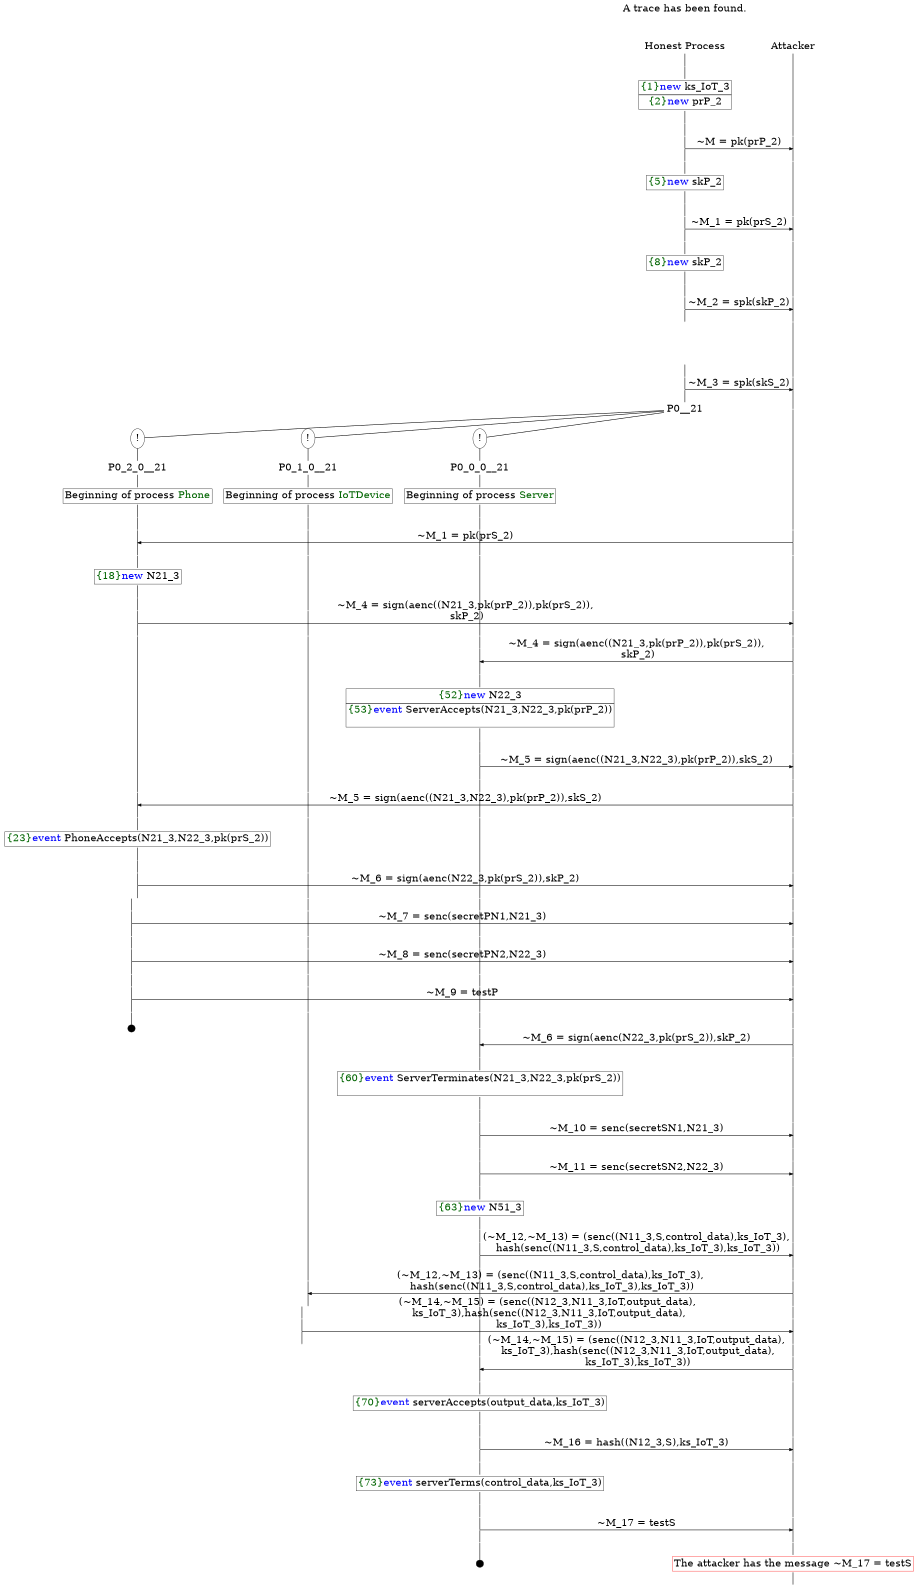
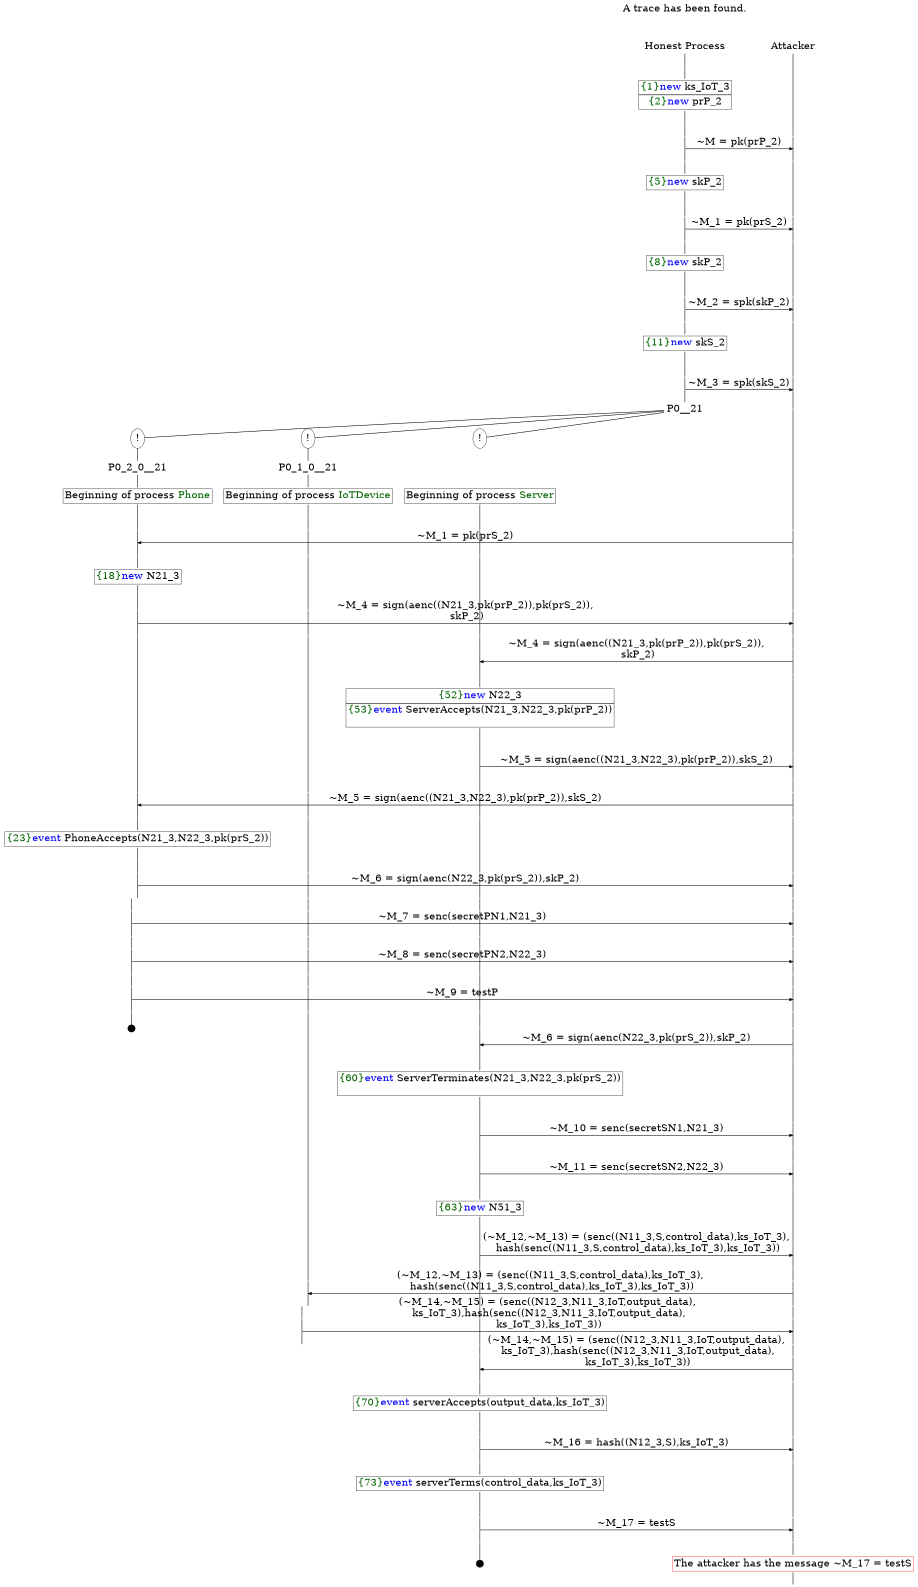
node "{11}": added
node "P0_0_0__21": removed
